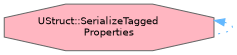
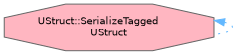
node "UStruct::SerializeTagged Properties": label "UStruct::SerializeTagged Properties" -> "UStruct::SerializeTagged UStruct"
